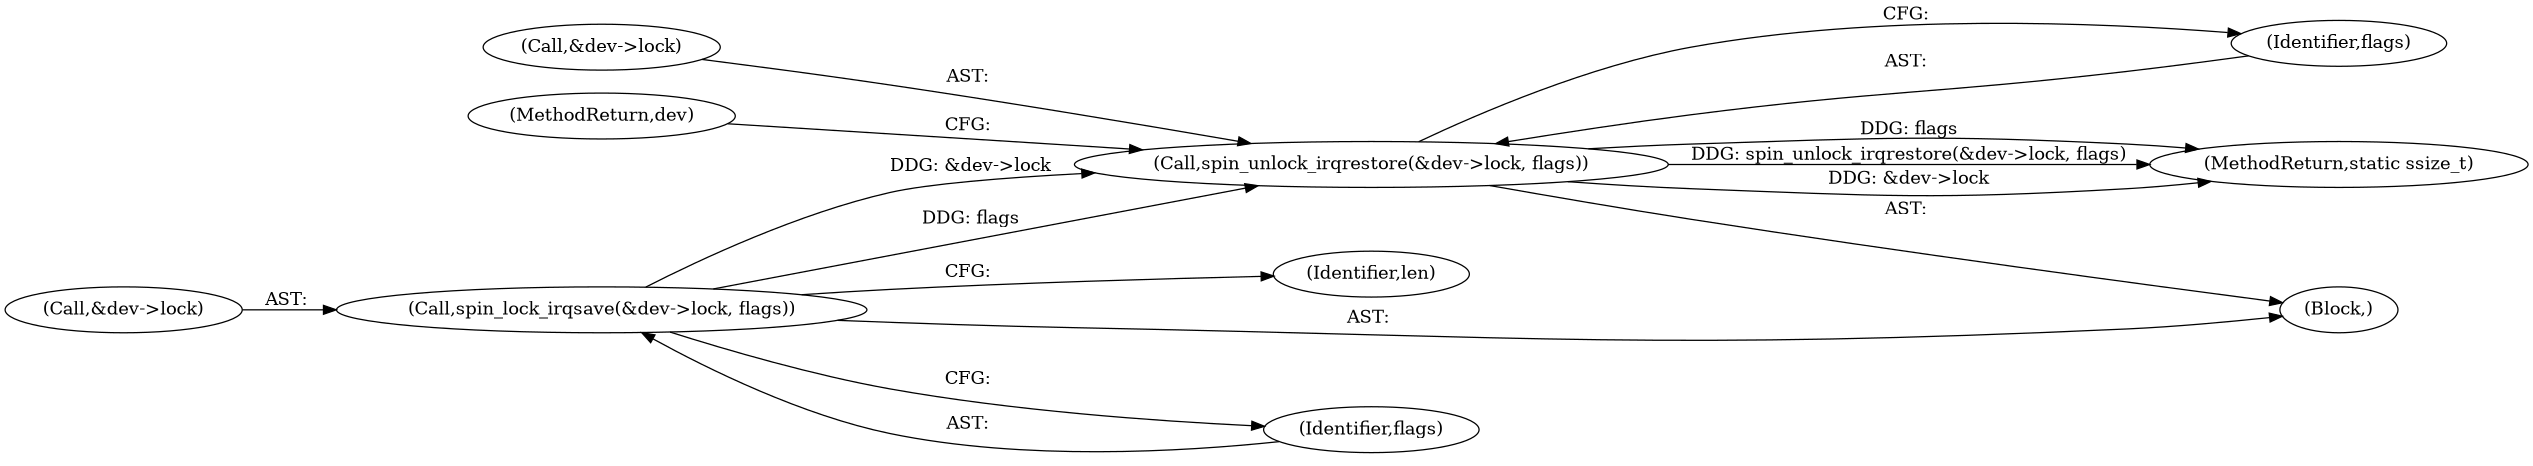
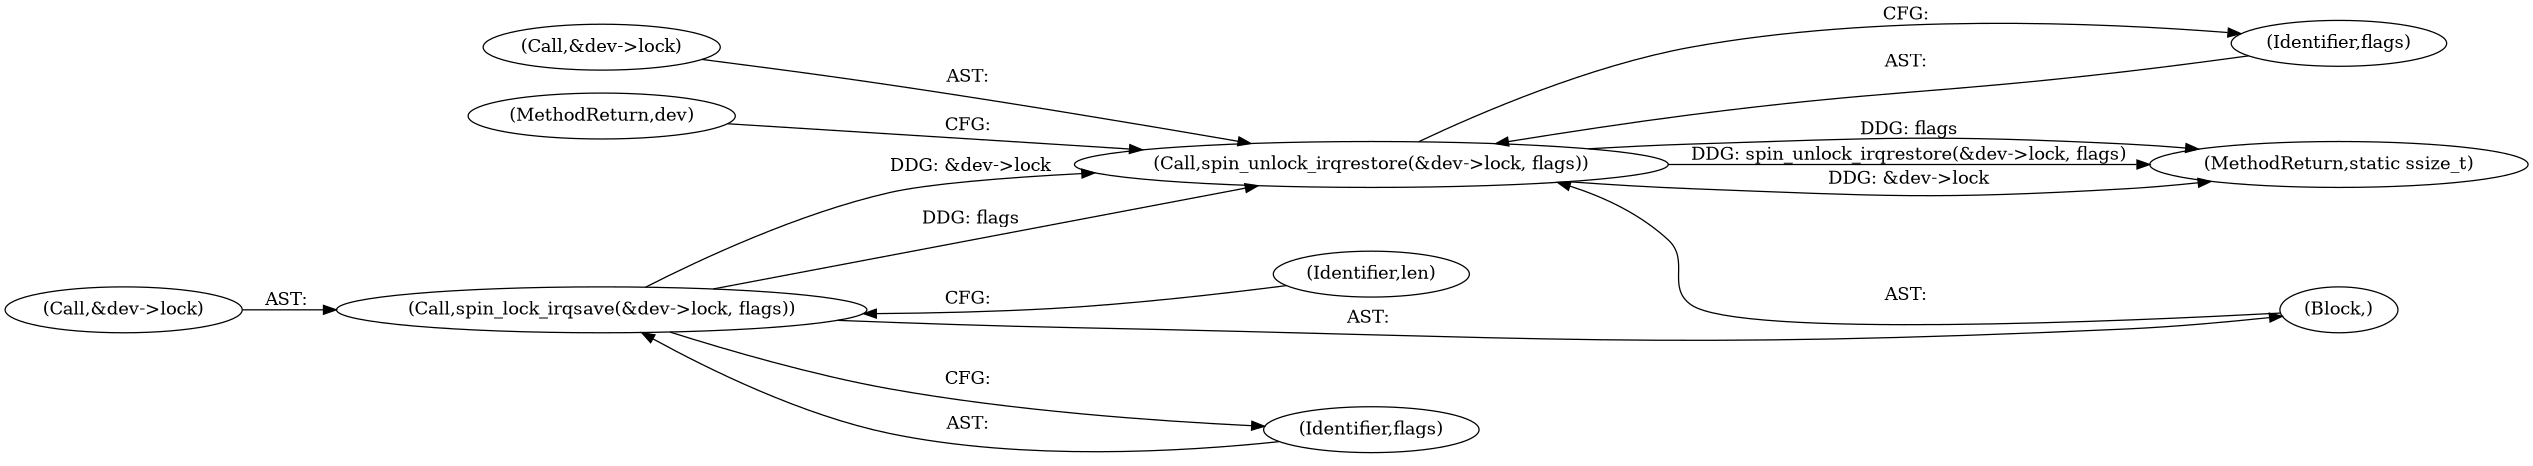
edge "(Call,spin_unlock_irqrestore(&dev->lock, flags))" -> "(Block,)": reversed
edge "(Call,spin_lock_irqsave(&dev->lock, flags))" -> "(Identifier,len)": reversed
